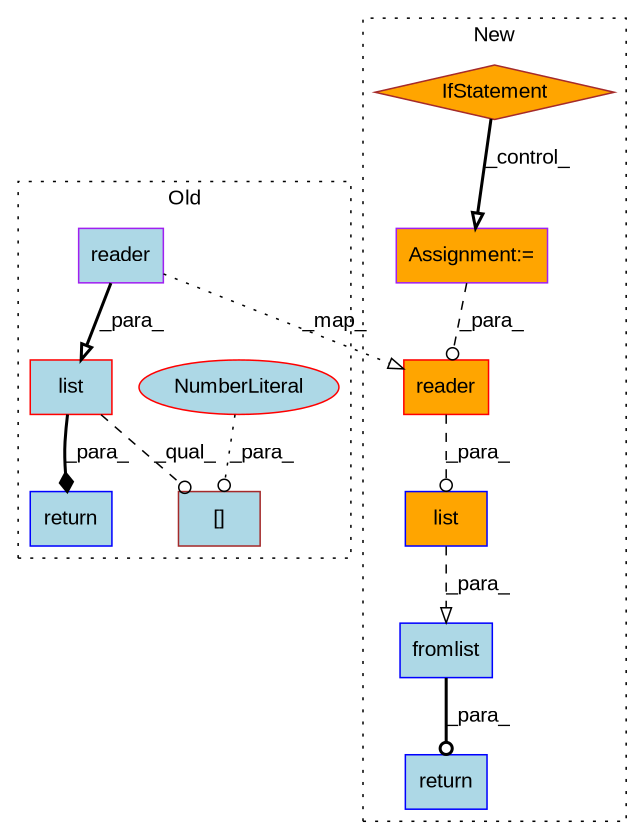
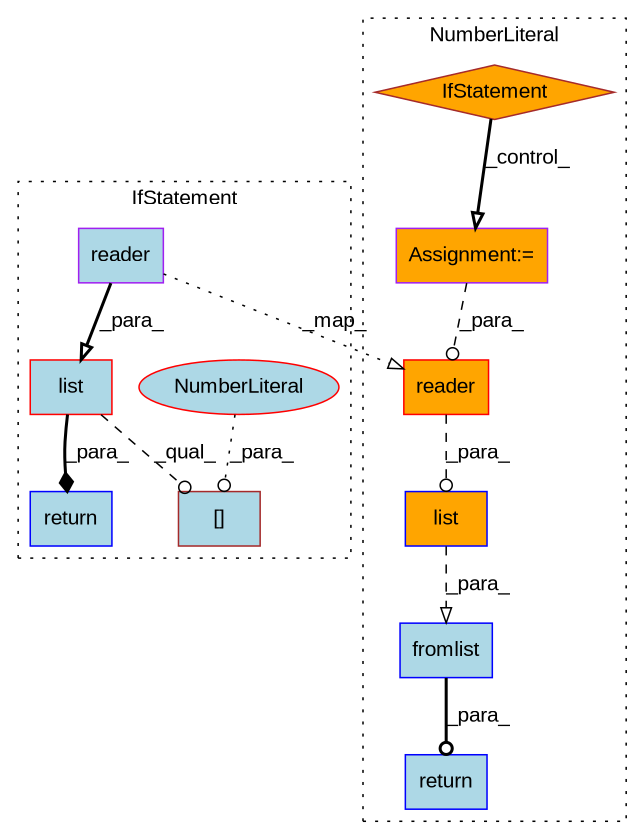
cluster "New": label "New" -> "NumberLiteral"
cluster "Old": label "Old" -> "IfStatement"
